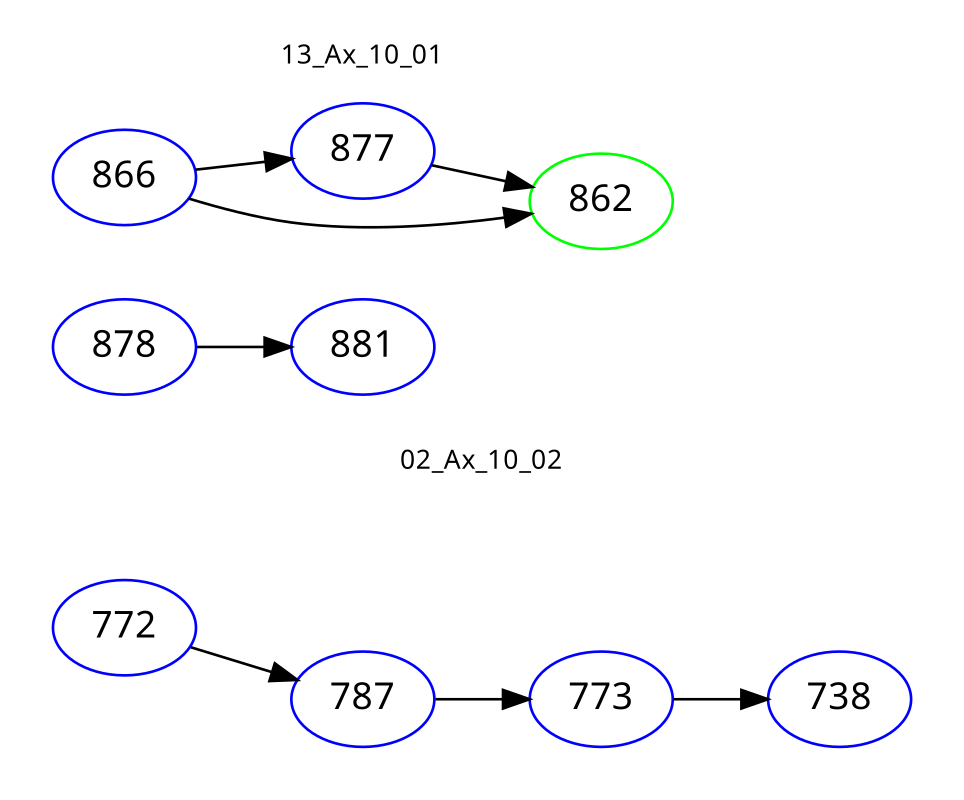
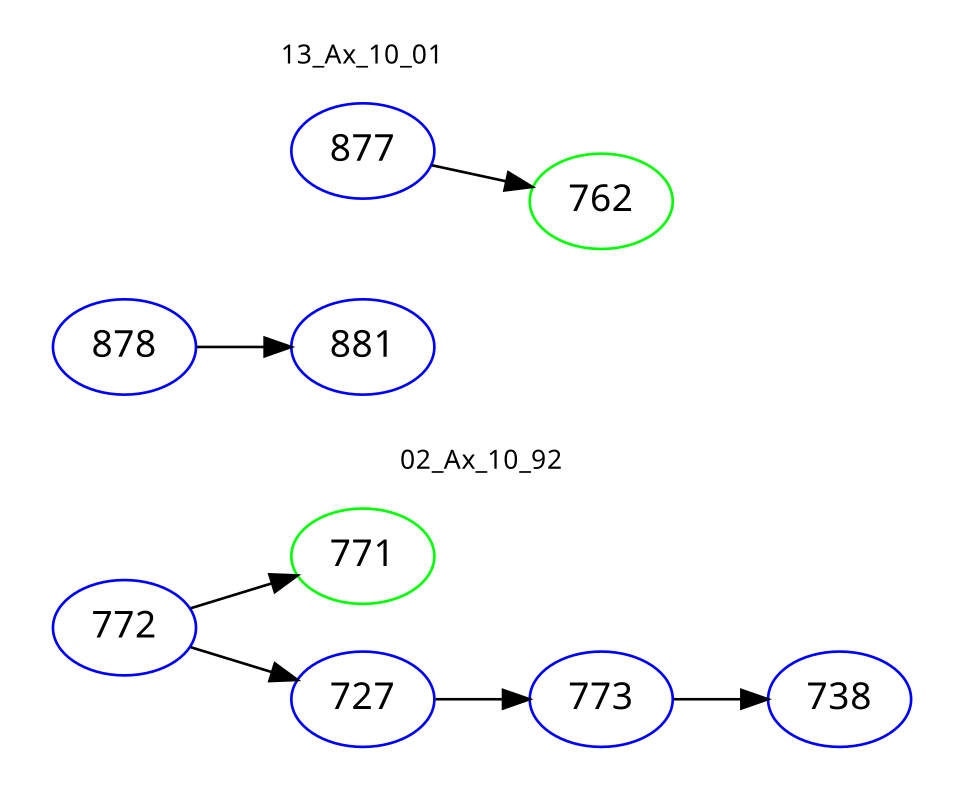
node "866": removed
node "862": label "862" -> "762"
cluster "02_Ax_10_02": label "02_Ax_10_02" -> "02_Ax_10_92"
node "771": added
node "787": label "787" -> "727"
